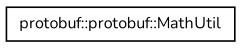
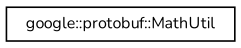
node "protobuf::protobuf::MathUtil": label "protobuf::protobuf::MathUtil" -> "google::protobuf::MathUtil"
